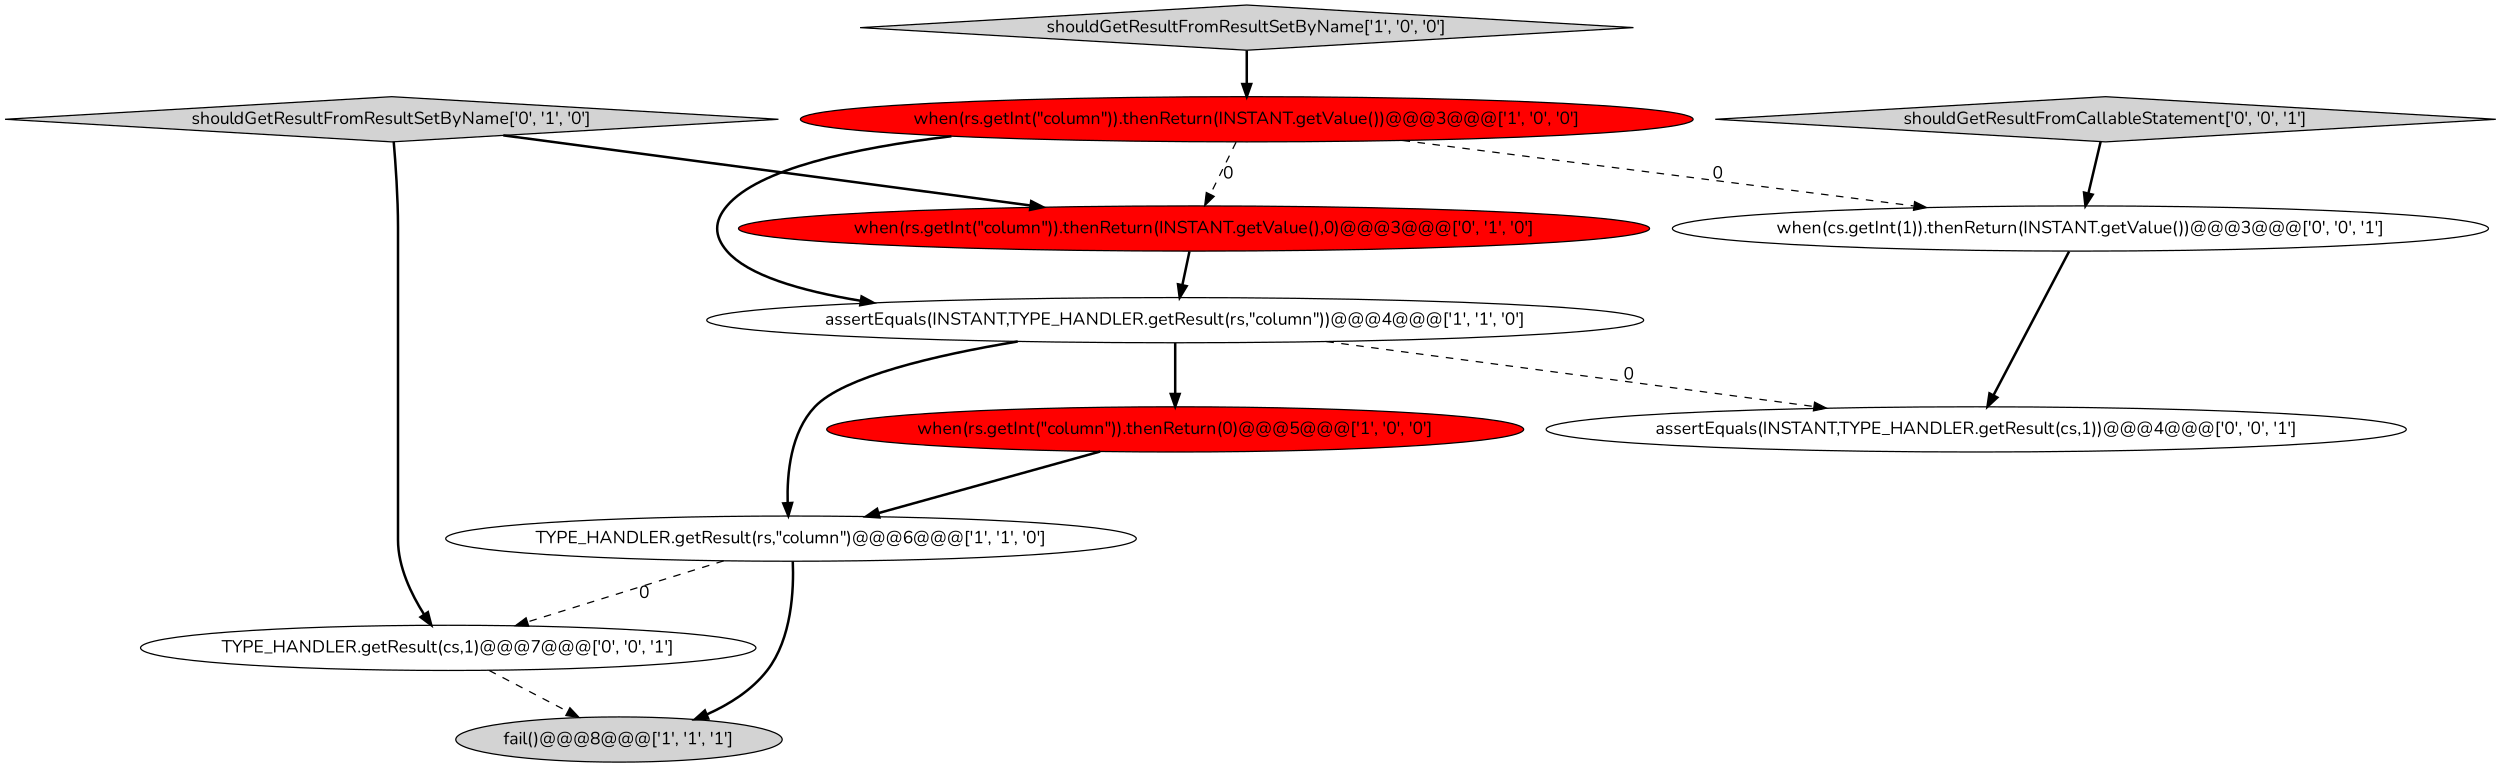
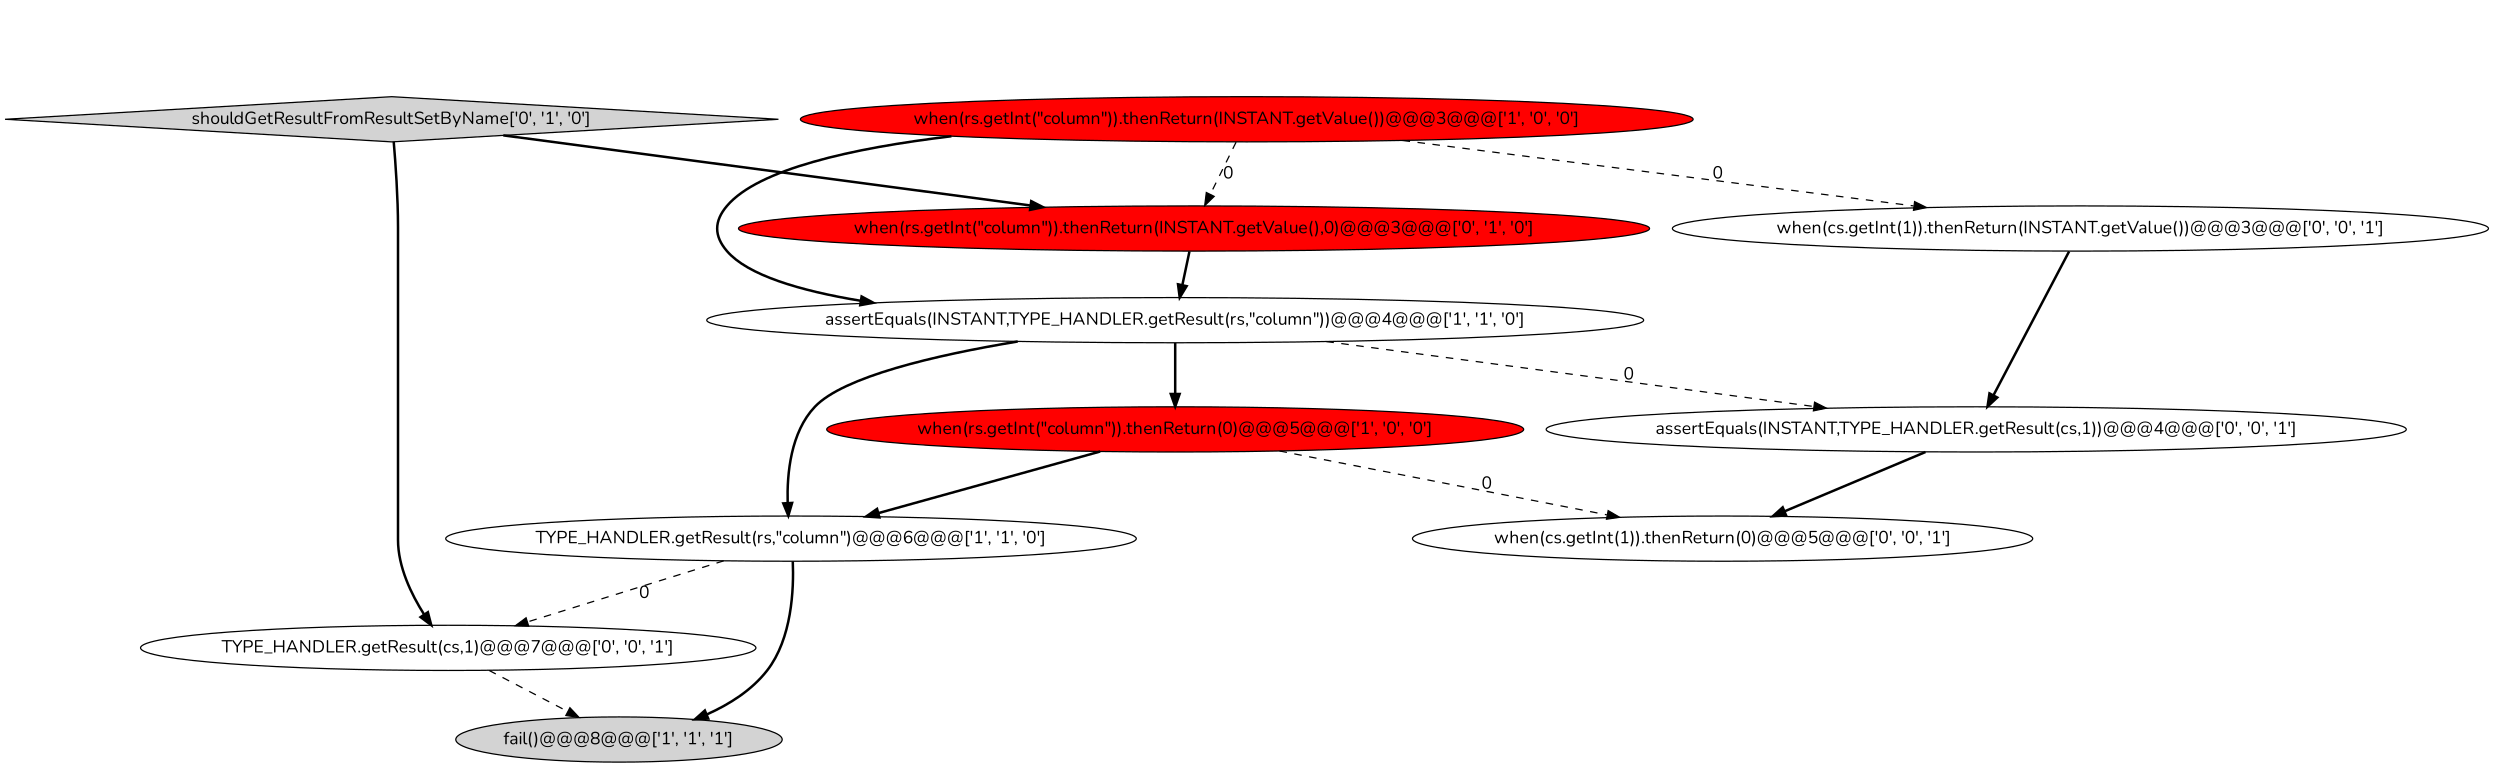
node "shouldGetResultFromResultSetByName['1', '0', '0']": removed
node "shouldGetResultFromCallableStatement['0', '0', '1']": removed
node "when(cs.getInt(1)).thenReturn(0)@@@5@@@['0', '0', '1']": added
